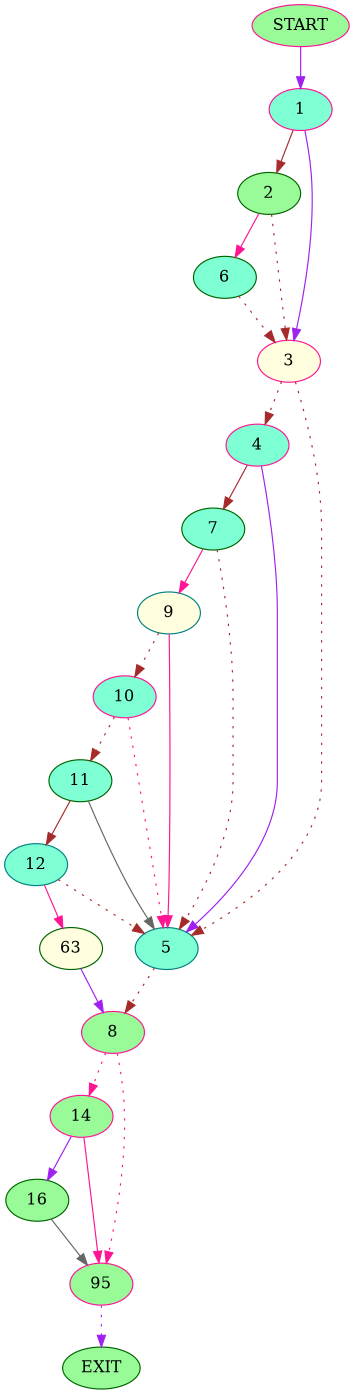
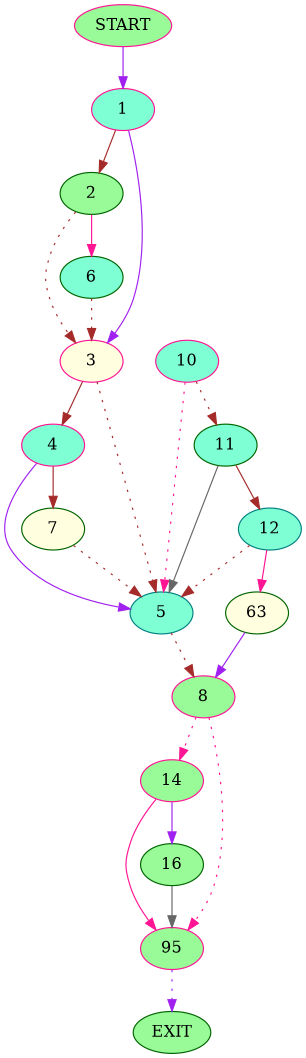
edge "3" -> "4": style dotted -> solid
node "7": fillcolor aquamarine -> lightyellow
node "9": removed
